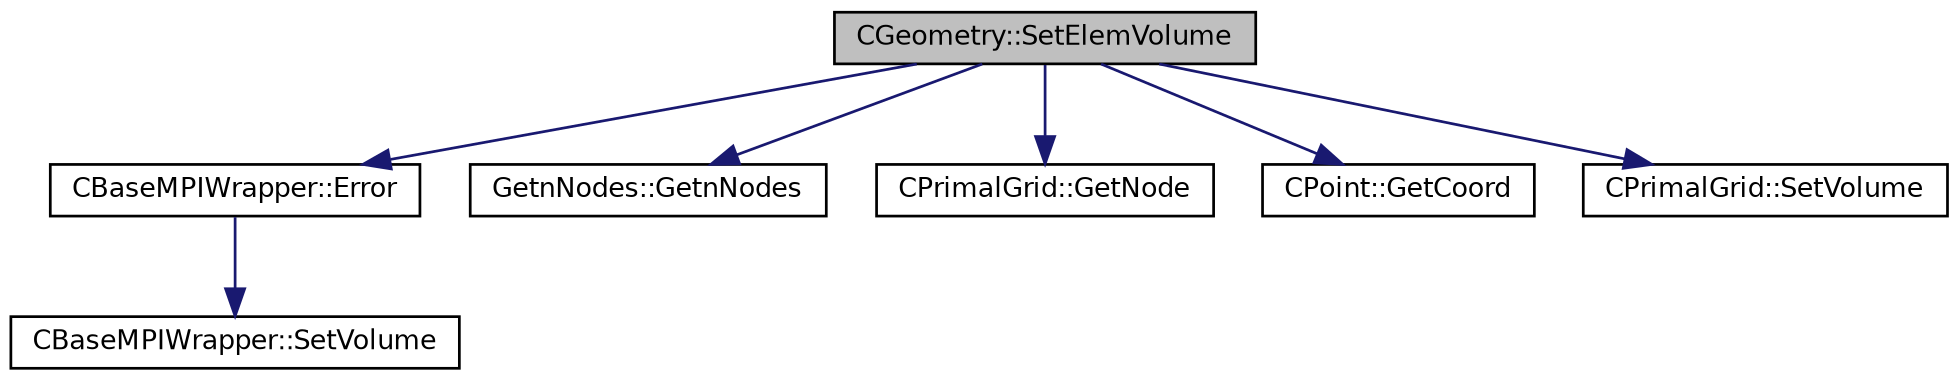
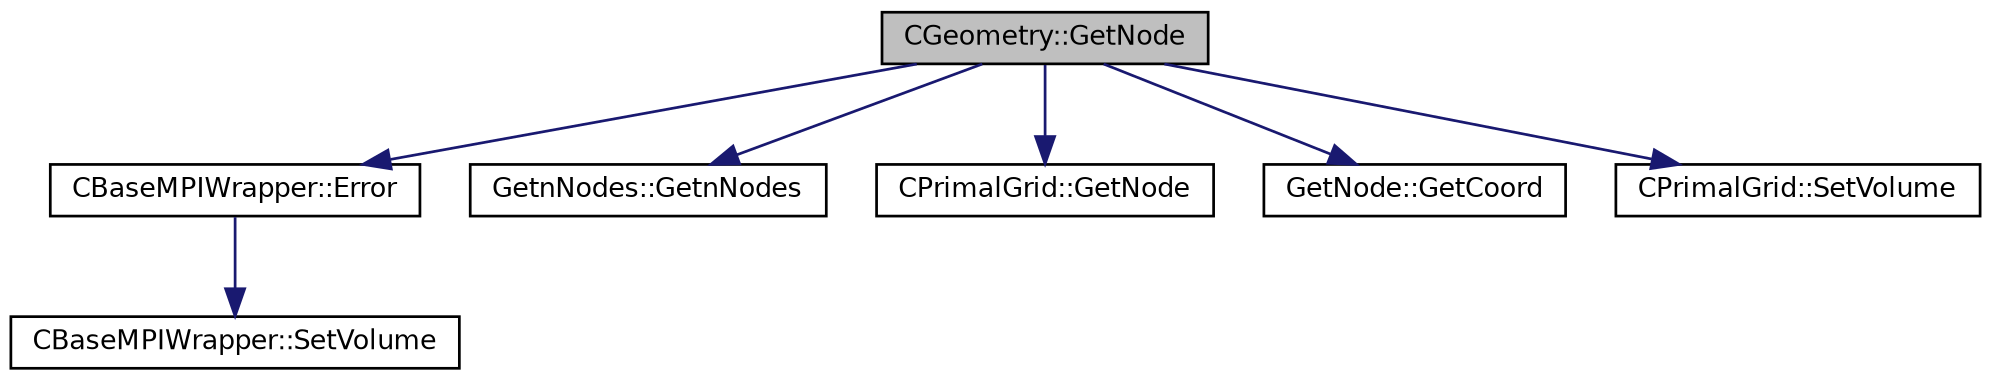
node "CGeometry::SetElemVolume": label "CGeometry::SetElemVolume" -> "CGeometry::GetNode"
node "CPoint::GetCoord": label "CPoint::GetCoord" -> "GetNode::GetCoord"
